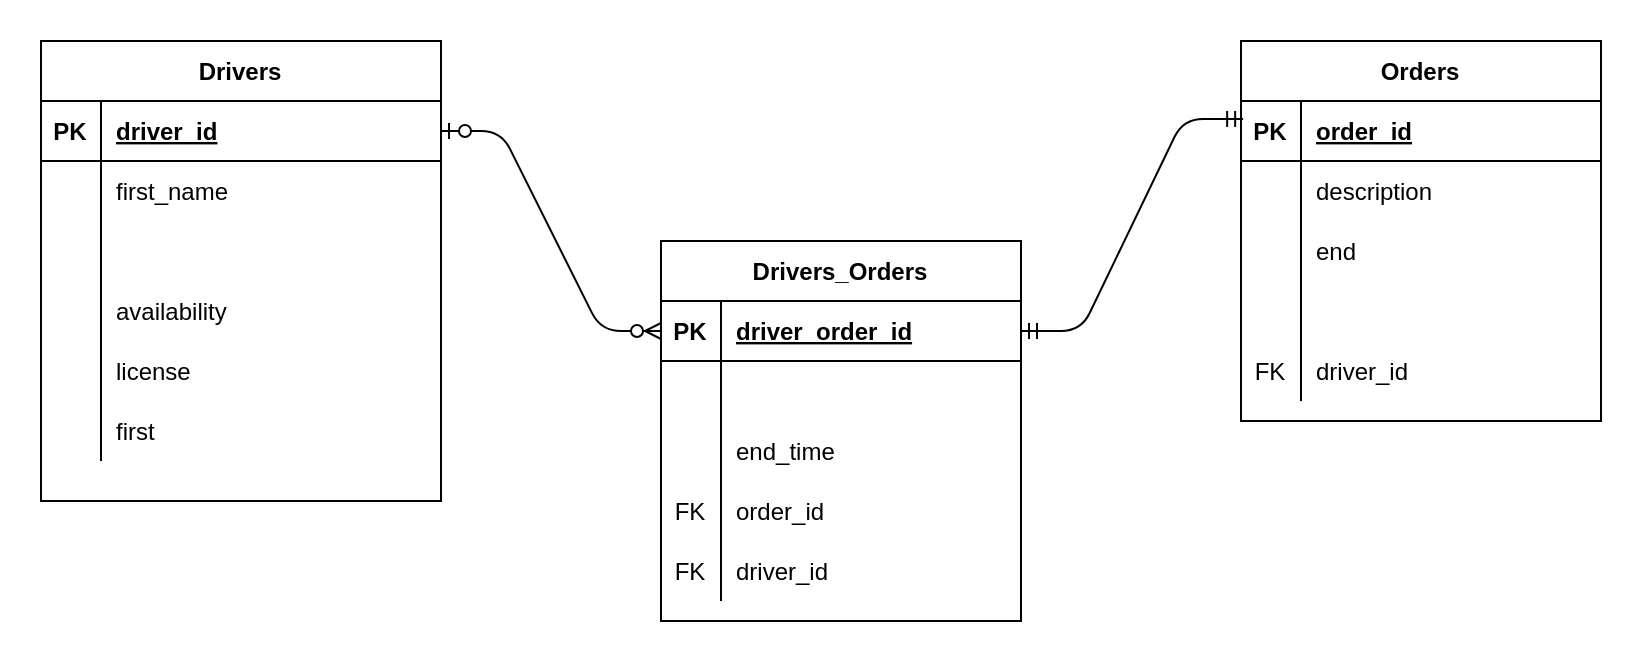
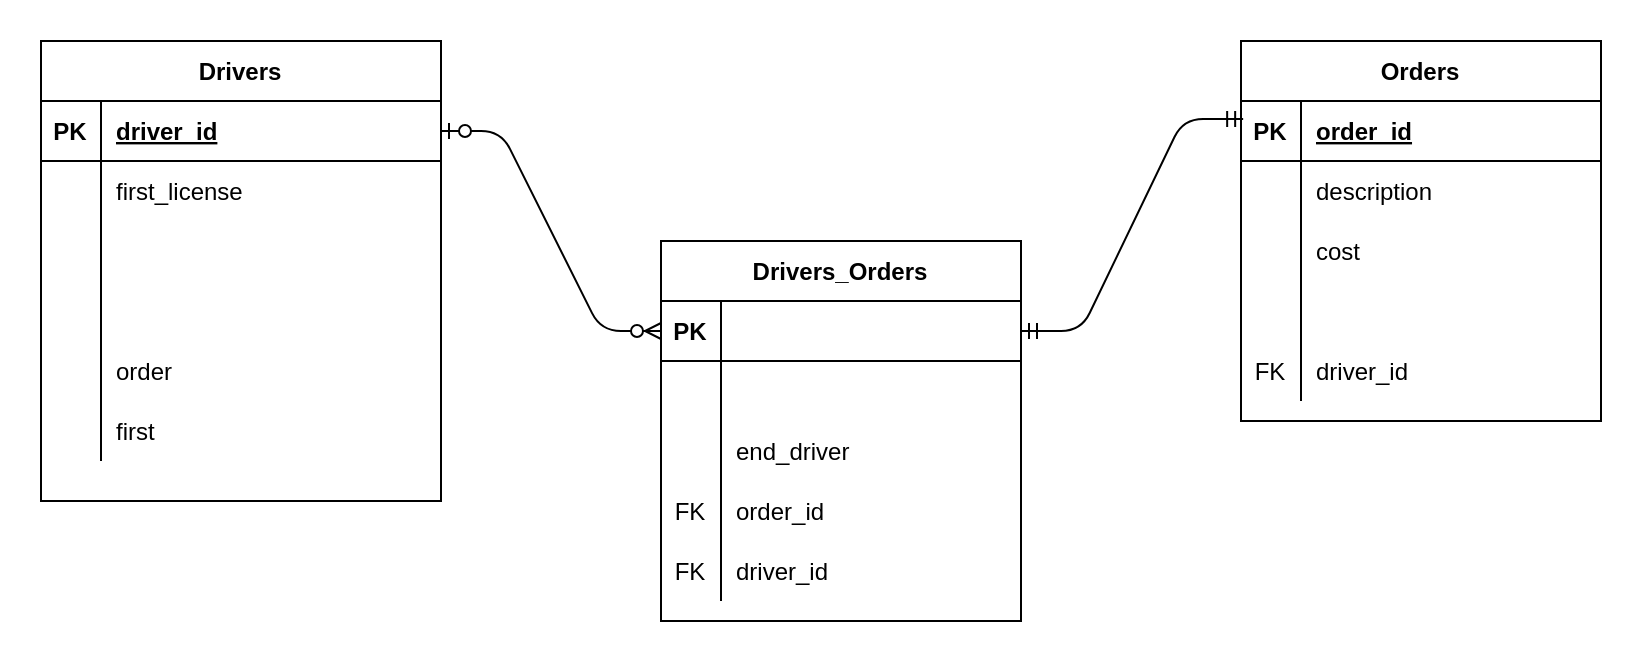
node "first_name": label "first_name" -> "first_license"
node "end": label "end" -> "cost"
node "availability": removed
node "driver_order_id": removed
node "license": label "license" -> "order"
node "end_time": label "end_time" -> "end_driver"
